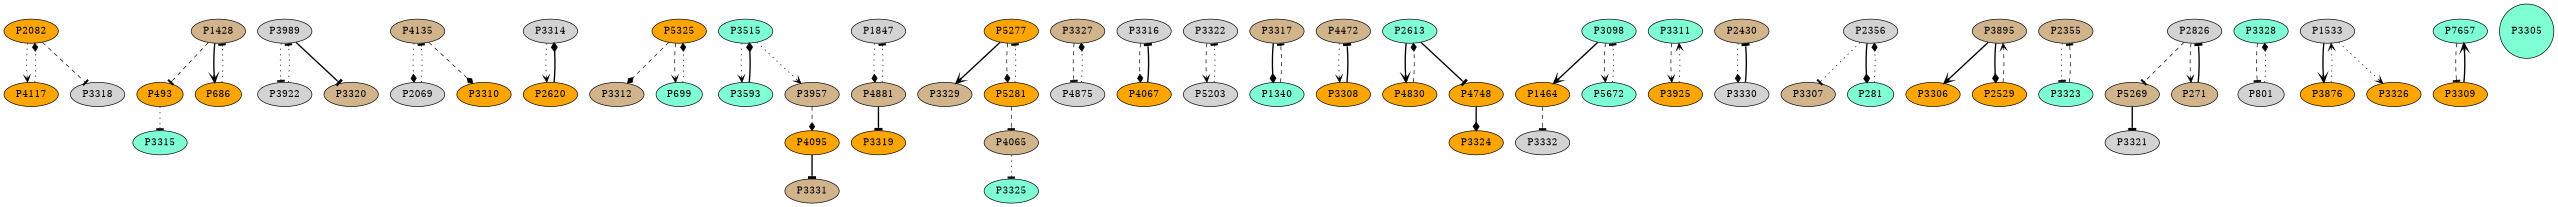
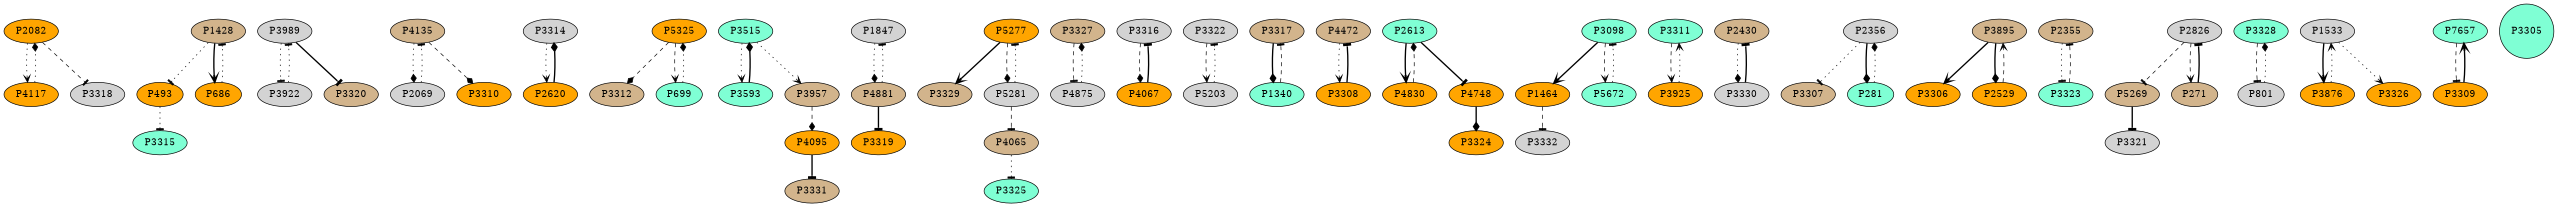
edge "P1428" -> "P493": style dashed -> dotted
node "P5281": fillcolor orange -> lightgrey
